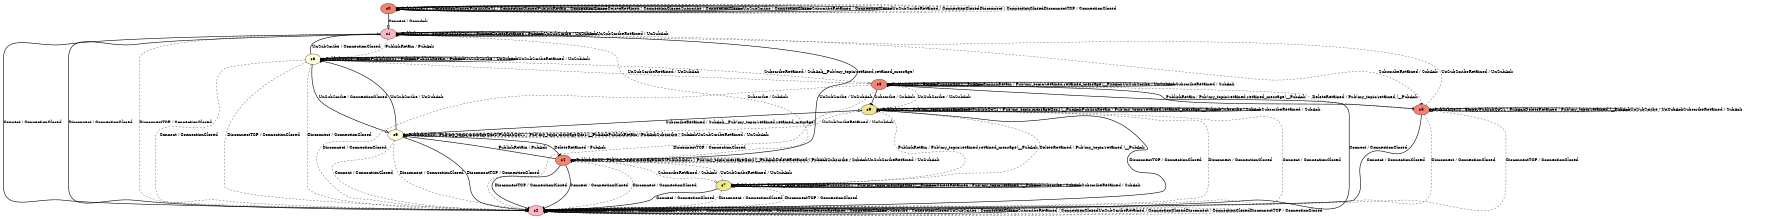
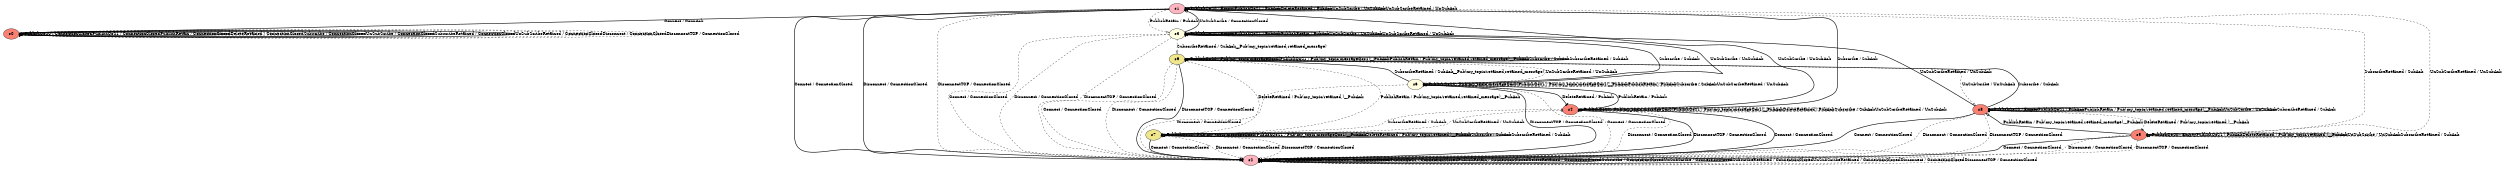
edge "s0" -> "s1": reversed
edge "s3" -> "s8": now "s3" -> "s9"
edge "s8" -> "s3": style dashed -> bold
edge "s1" -> "s4": style dashed -> bold
edge "s8" -> "s9": arrowhead tee -> onormal
edge "s3" -> "s6": label "UnSubScribe / ConnectionClosed" -> "Subscribe / SubAck"
